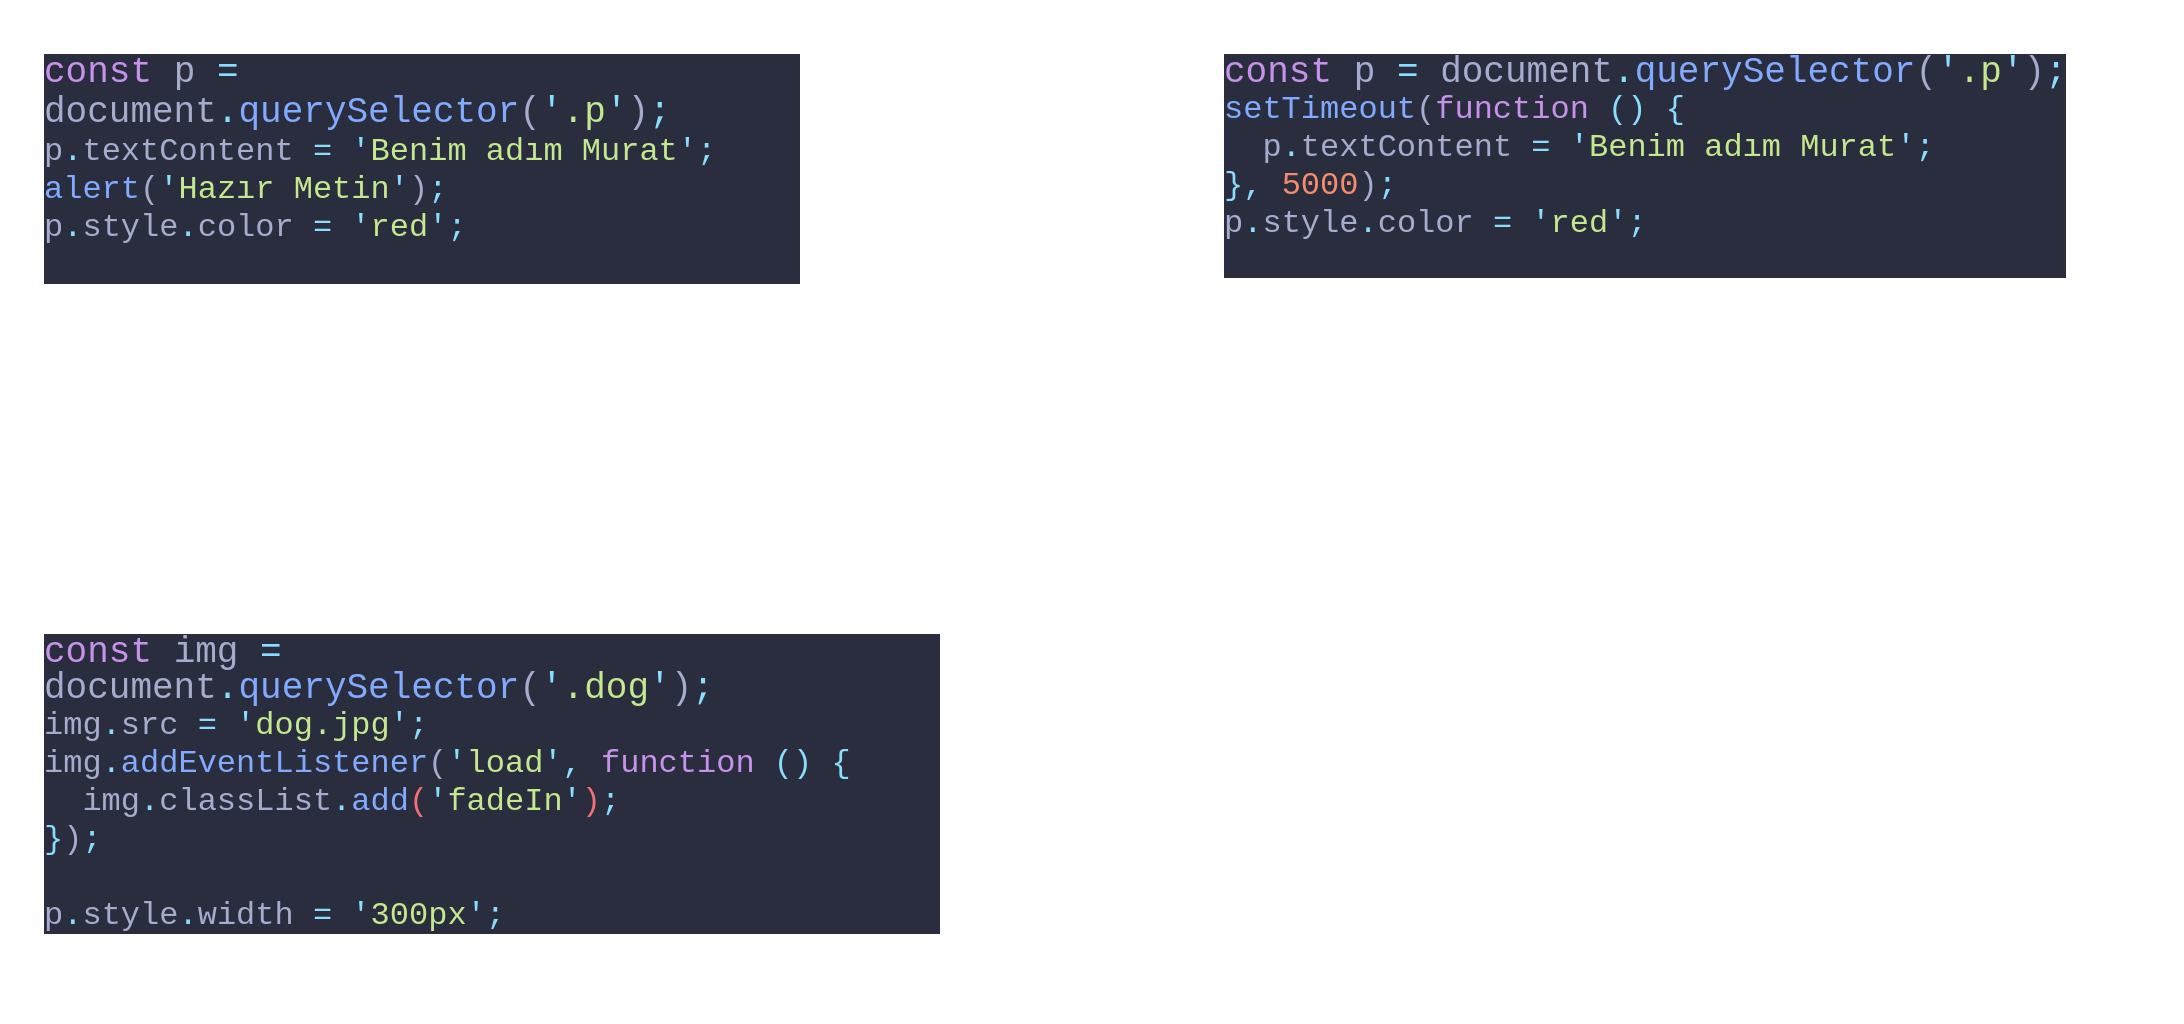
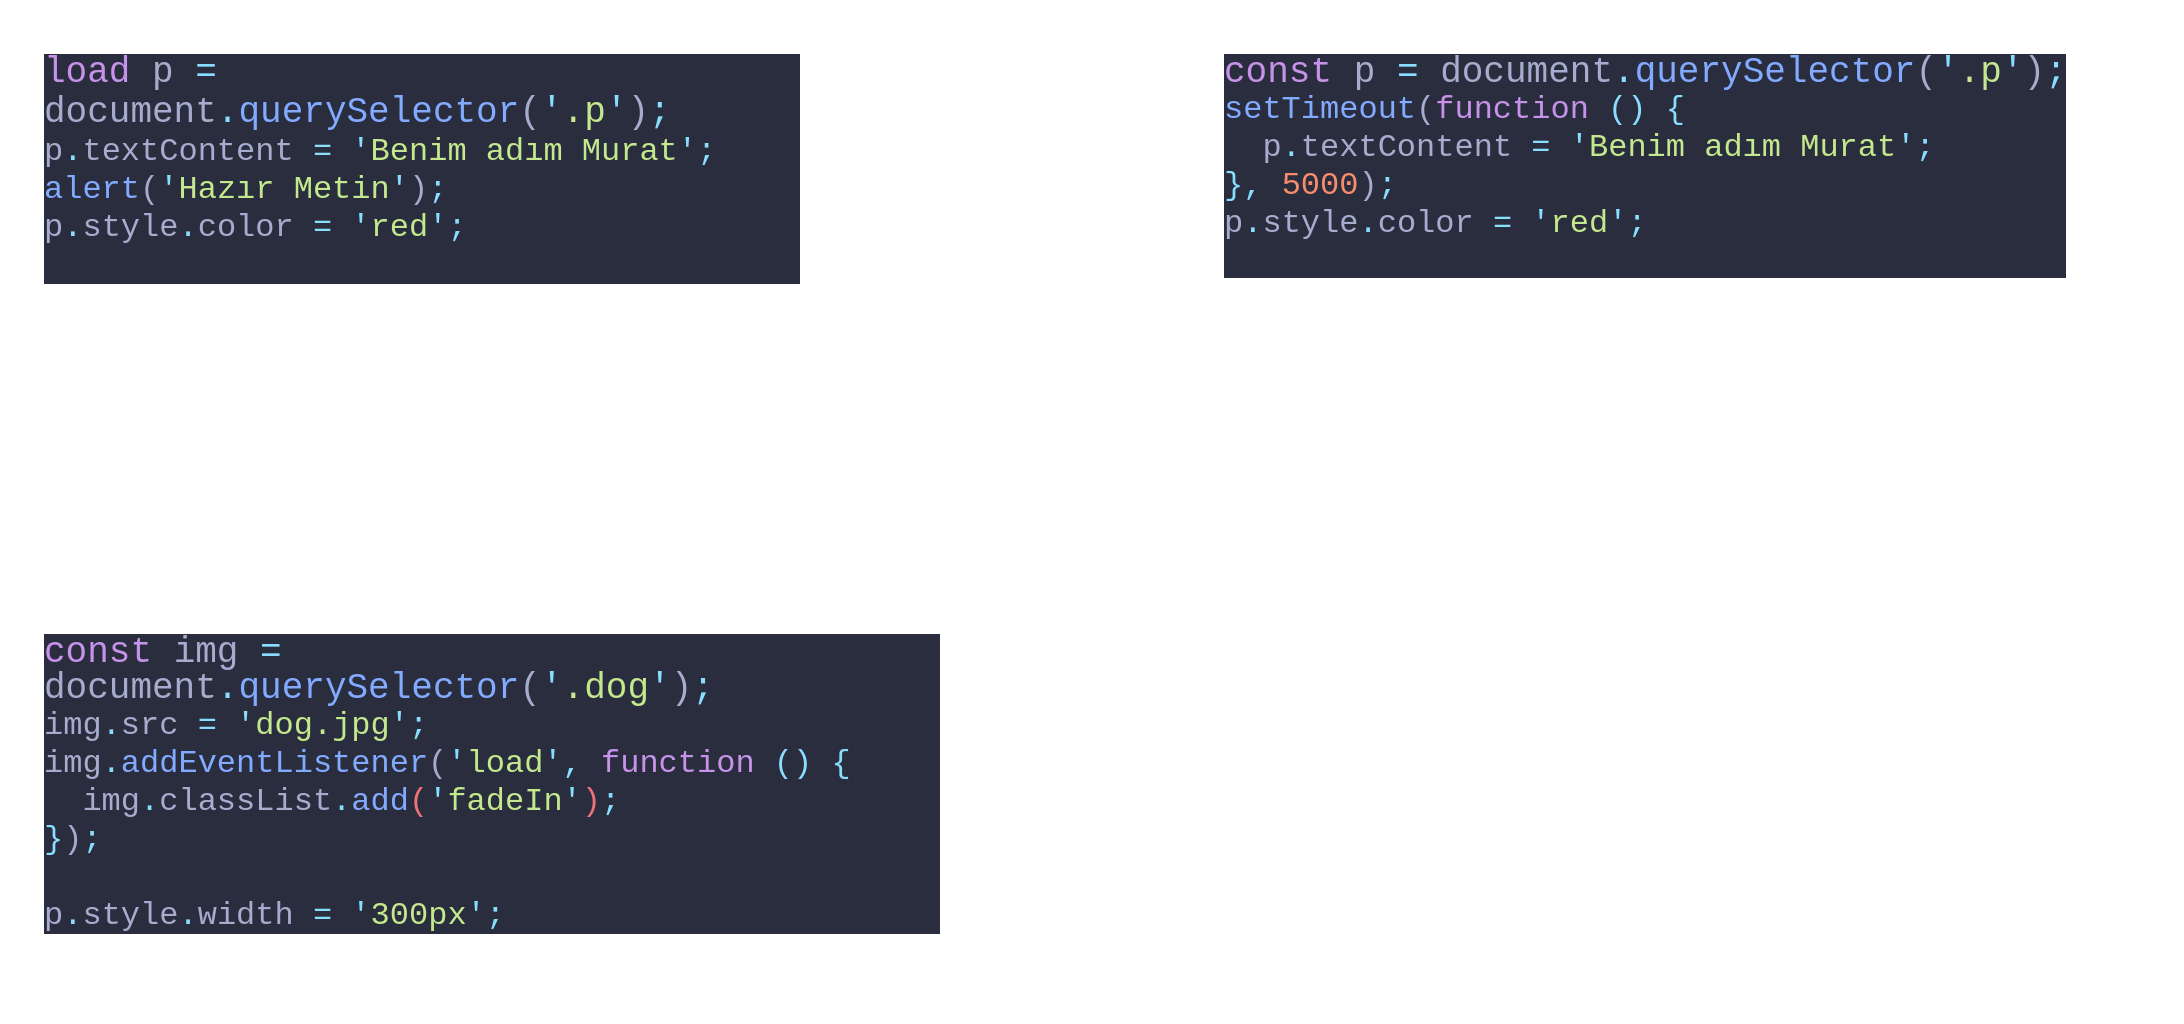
node "const p = document.querySelector('.p'); p.textContent = 'Benim adım Murat'; alert('Hazır Metin'); p.style.color = 'red';": label "const p = document.querySelector('.p'); p.textContent = 'Benim adım Murat'; alert('Hazır Metin'); p.style.color = 'red';" -> "load p = document.querySelector('.p'); p.textContent = 'Benim adım Murat'; alert('Hazır Metin'); p.style.color = 'red';"
